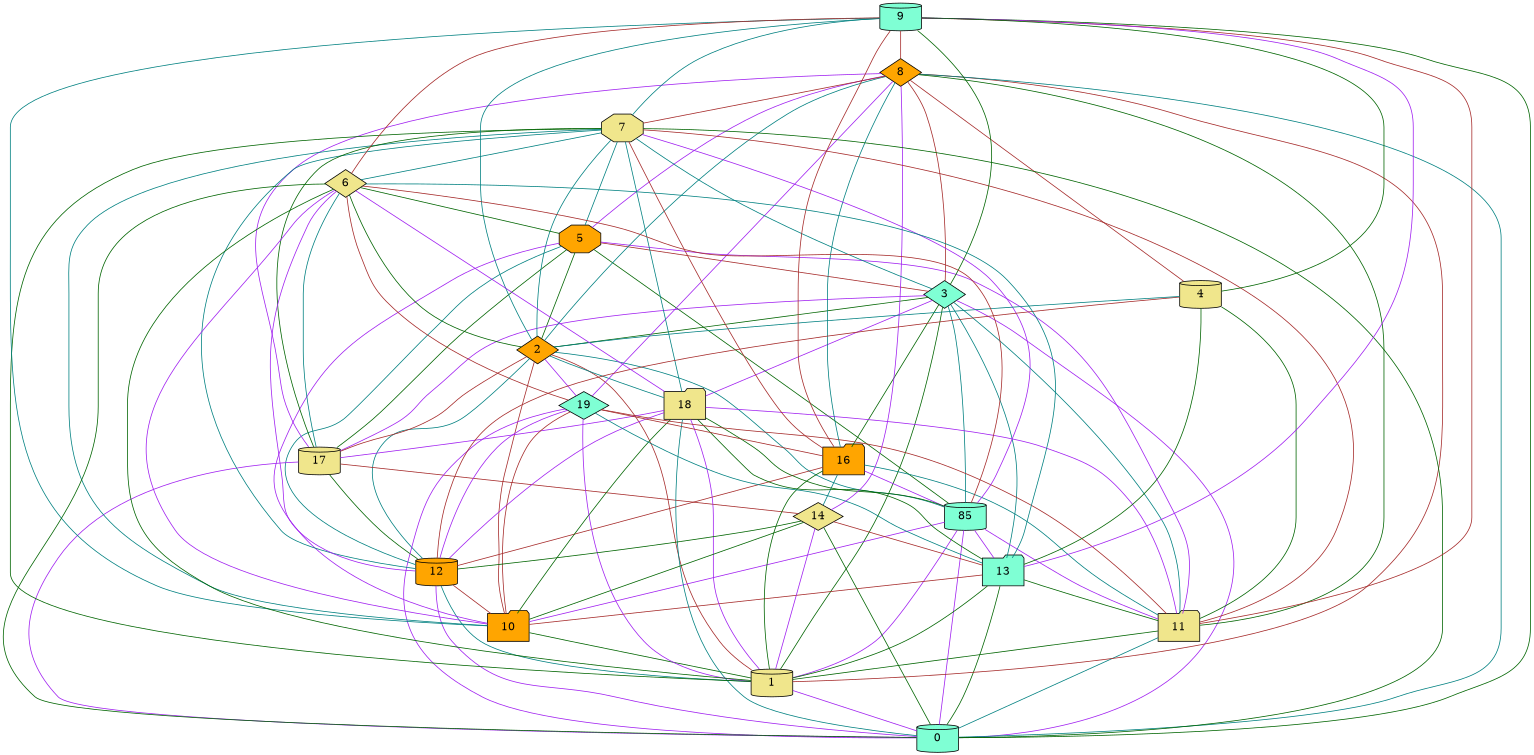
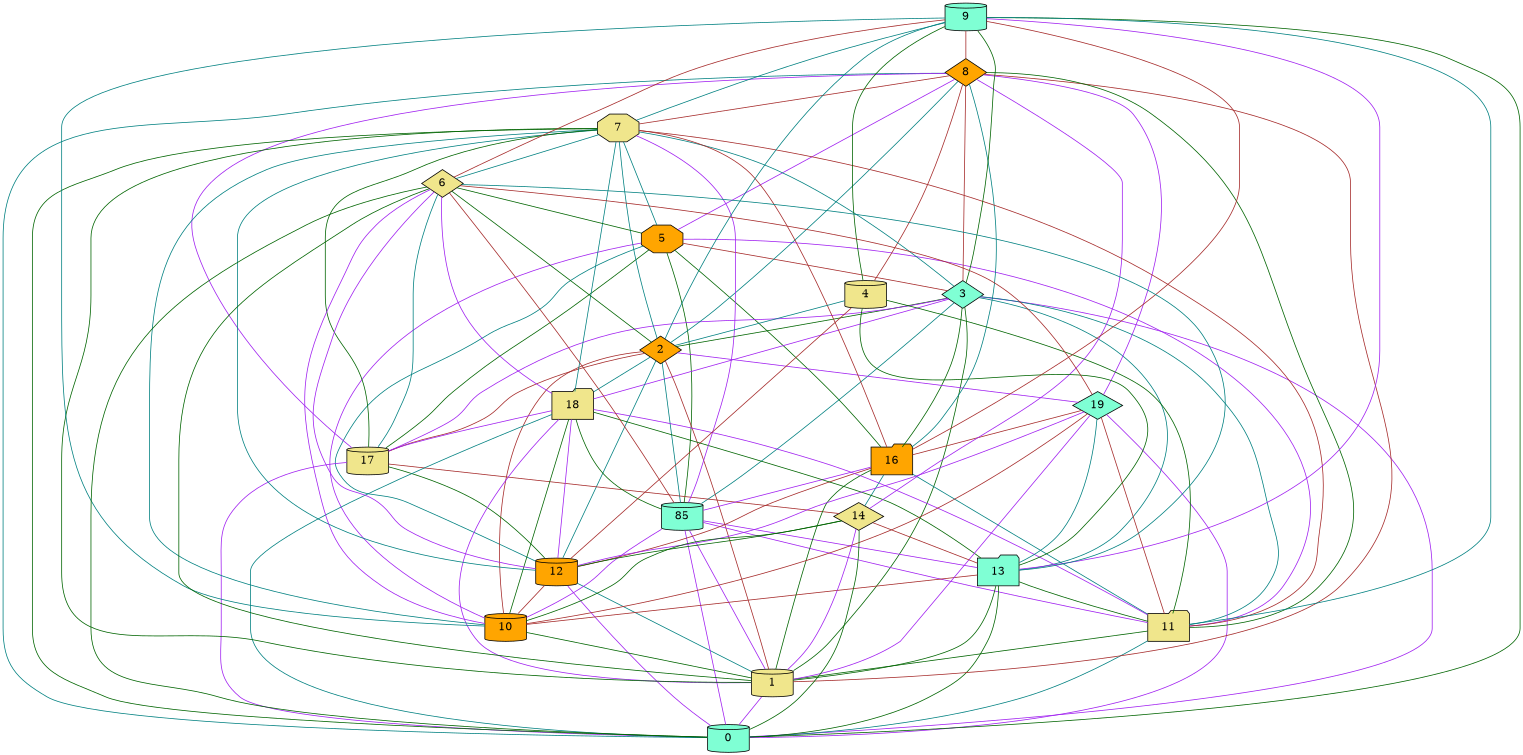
edge "9" -- "11": color brown -> teal
edge "5" -- "2": now "5" -- "16"
node "10": shape folder -> cylinder
